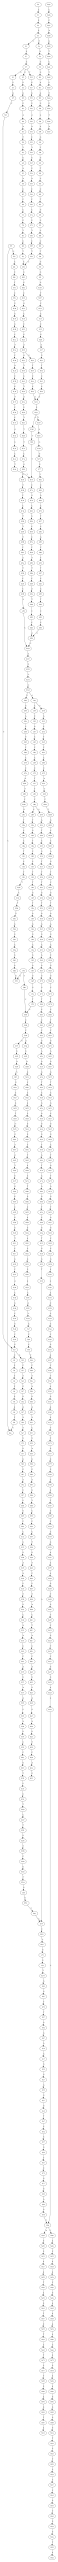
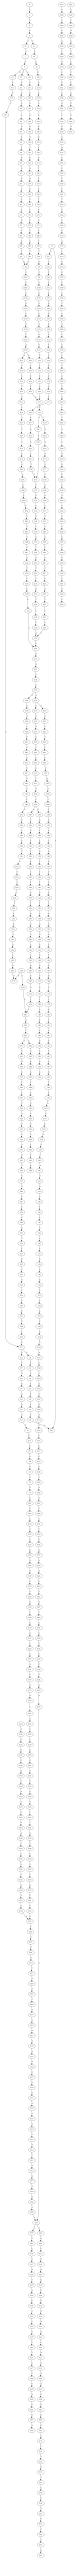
edge "S416" -> "S422": removed, label "T"
edge "S468" -> "S474": removed, label "C"
